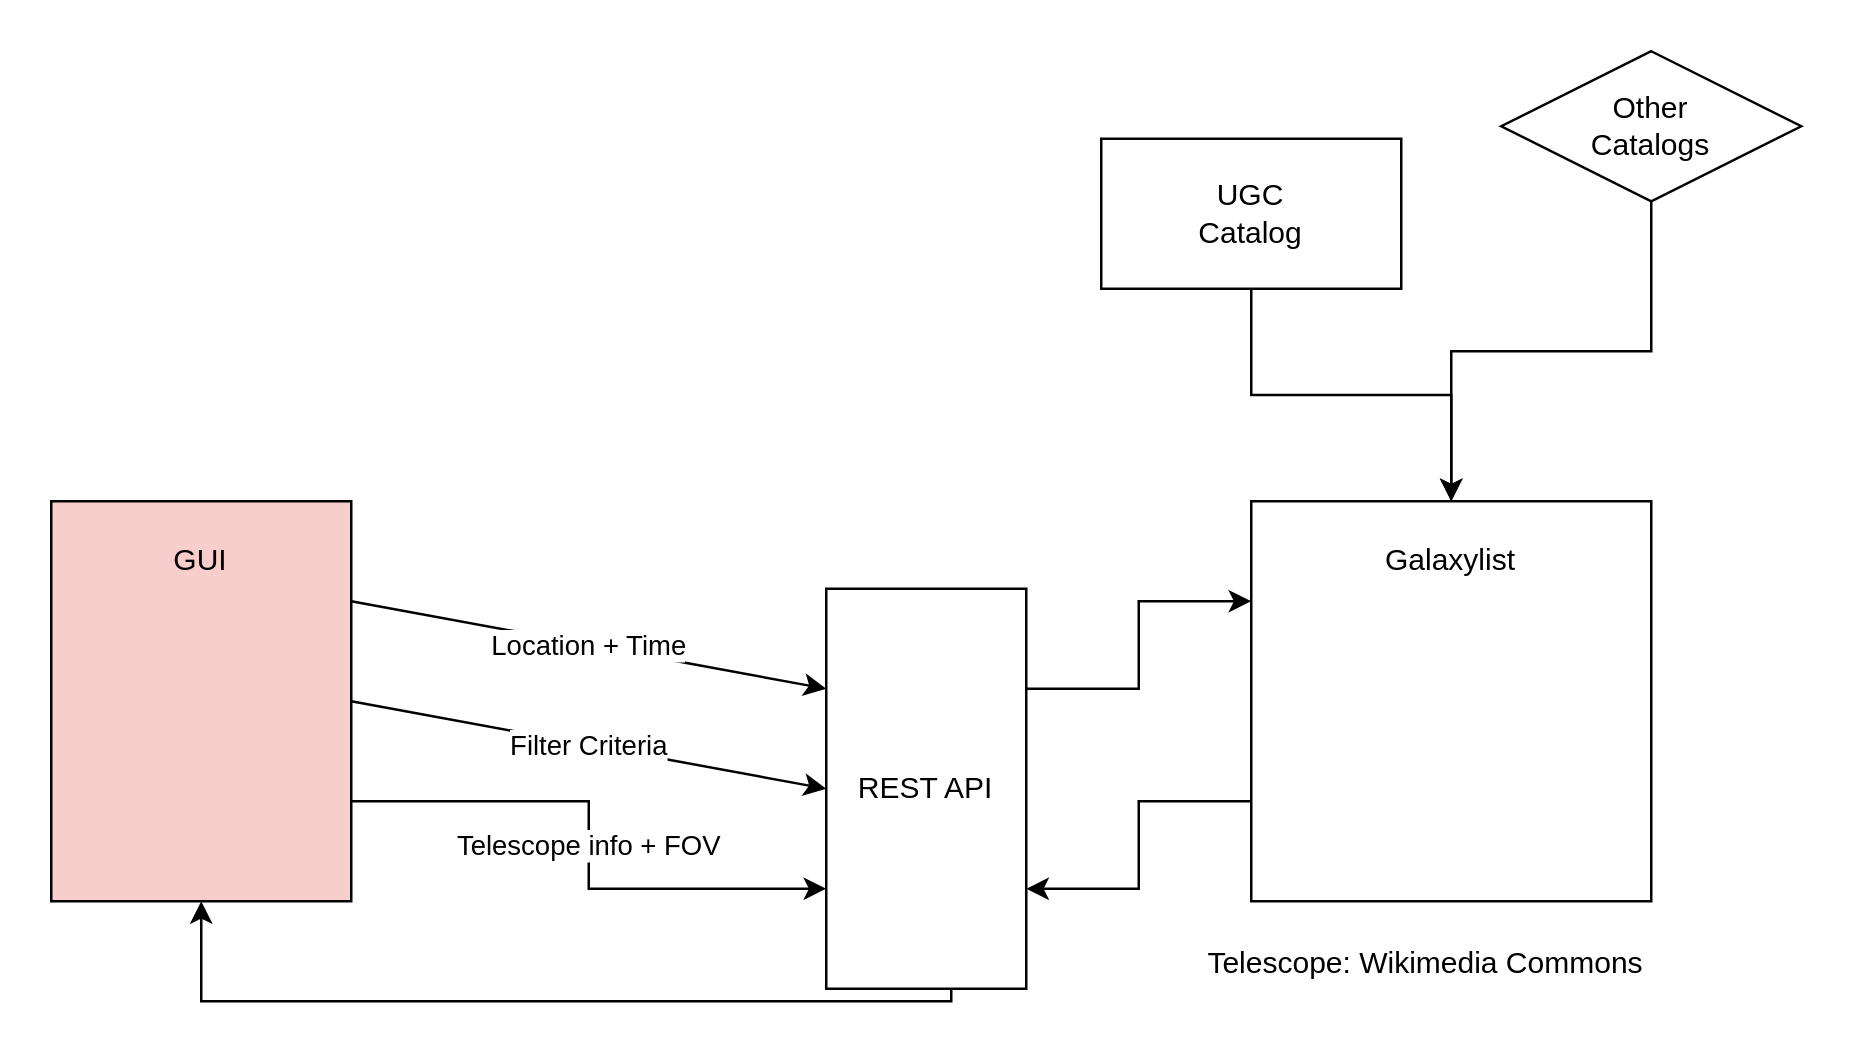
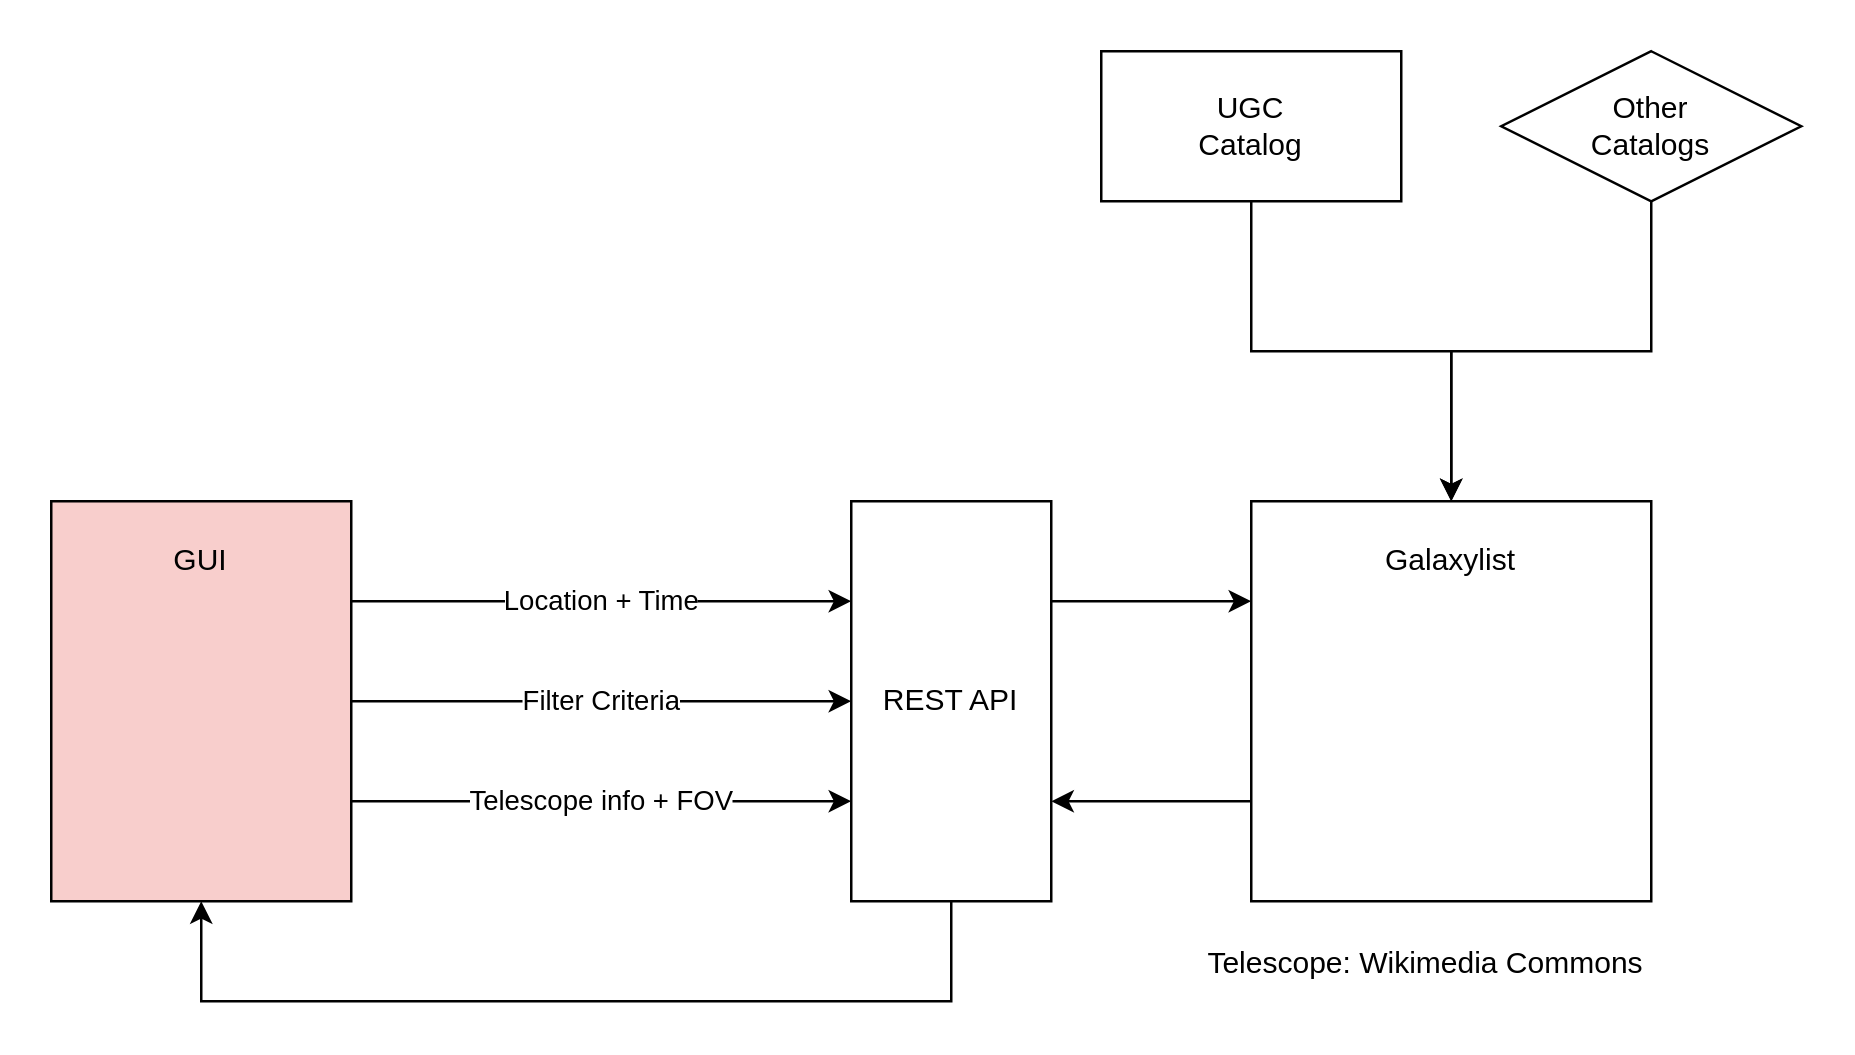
node "UGC Catalog": moved (1251, 214) -> (1251, 126)
node "REST API": moved (926, 789) -> (951, 701)
